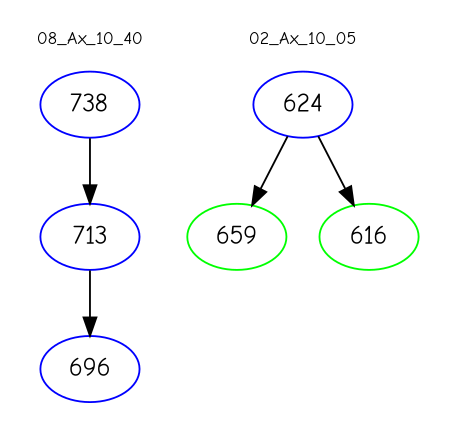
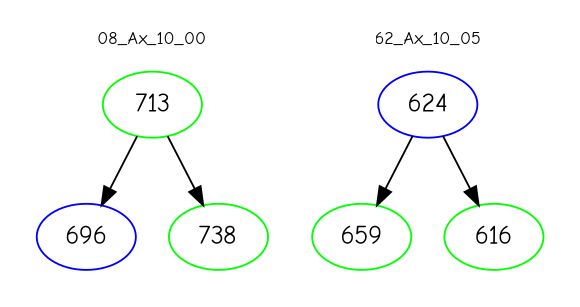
cluster "08_Ax_10_40": label "08_Ax_10_40" -> "08_Ax_10_00"
cluster "02_Ax_10_05": label "02_Ax_10_05" -> "62_Ax_10_05"
node "738": color blue -> green
edge "738" -> "713": reversed
node "713": color blue -> green
